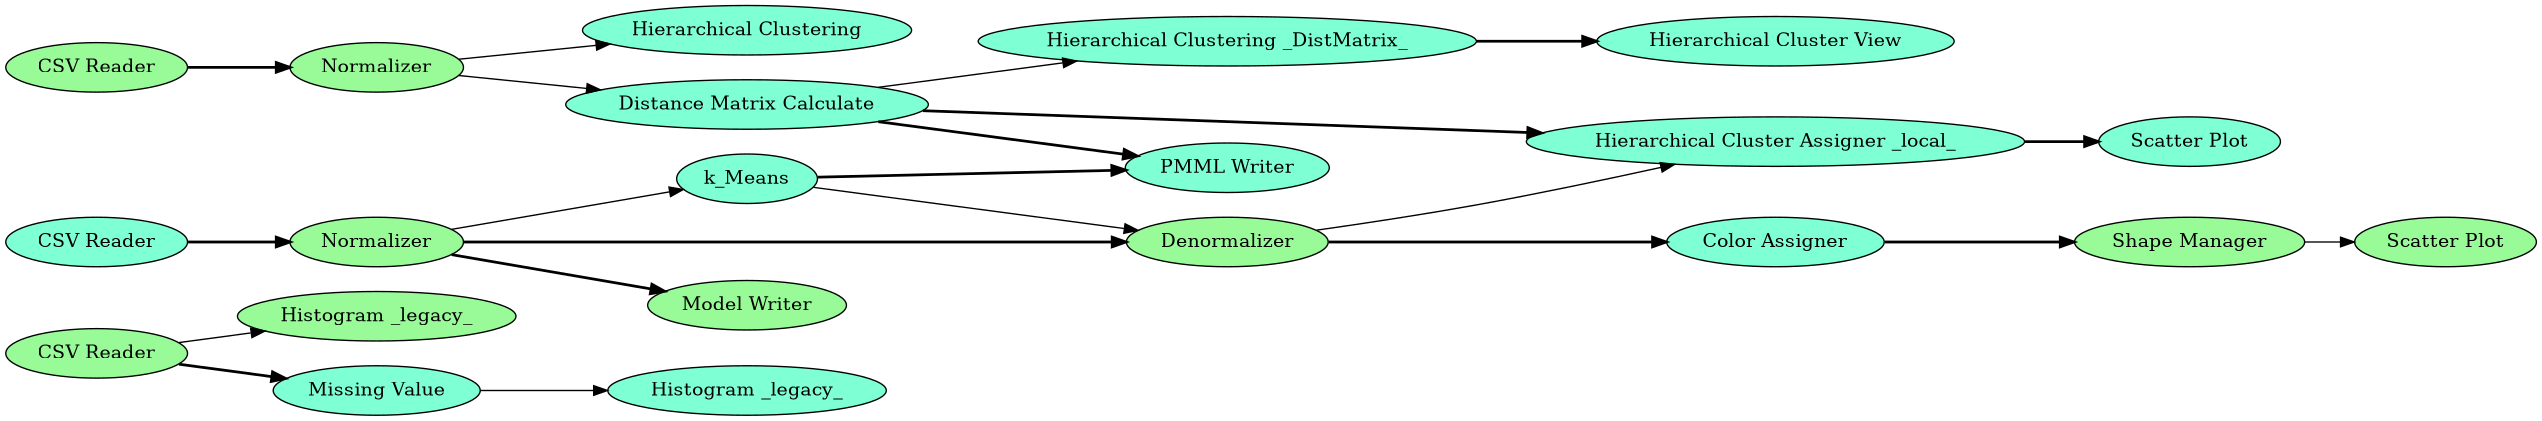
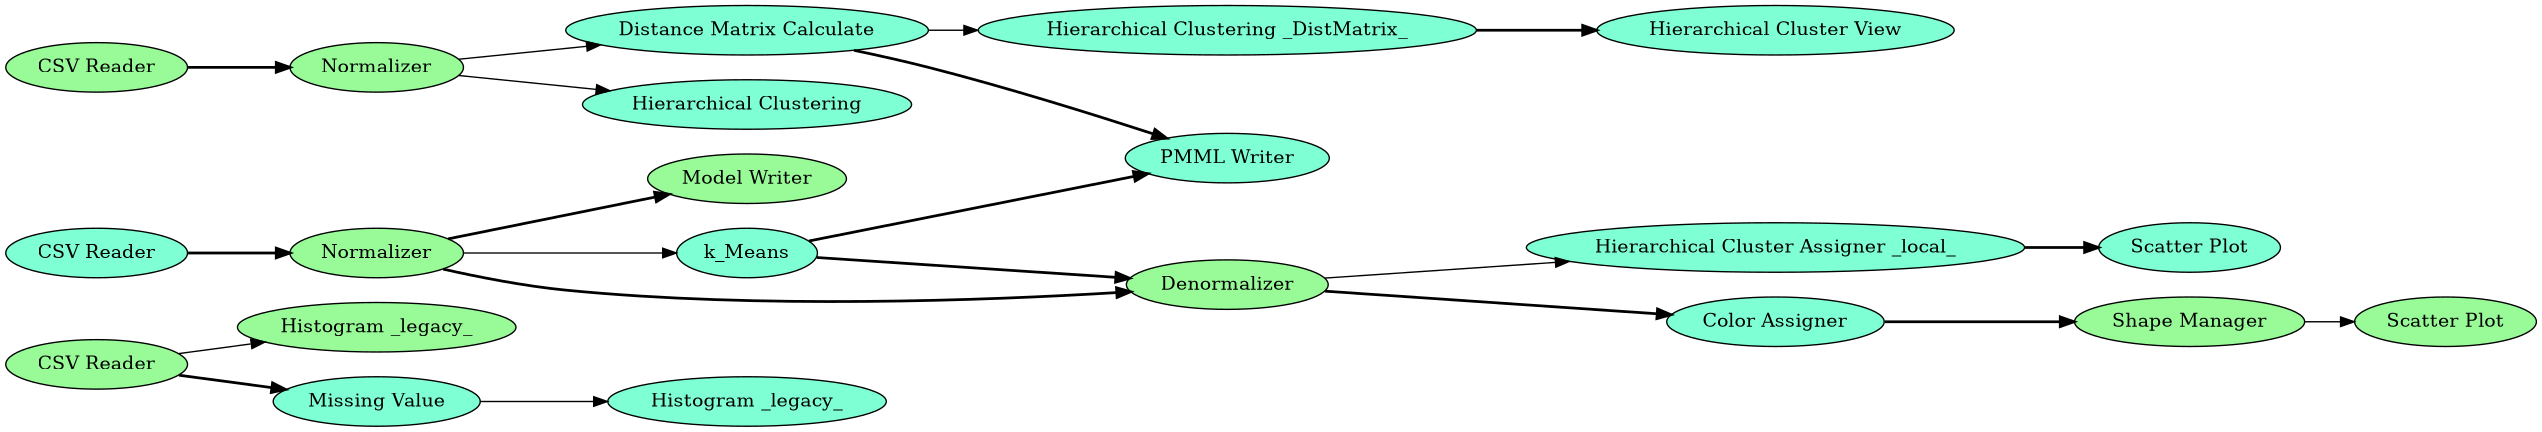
edge "Distance Matrix Calculate" -> "Hierarchical Cluster Assigner _local_": removed
edge "k_Means" -> "Denormalizer": style solid -> bold
